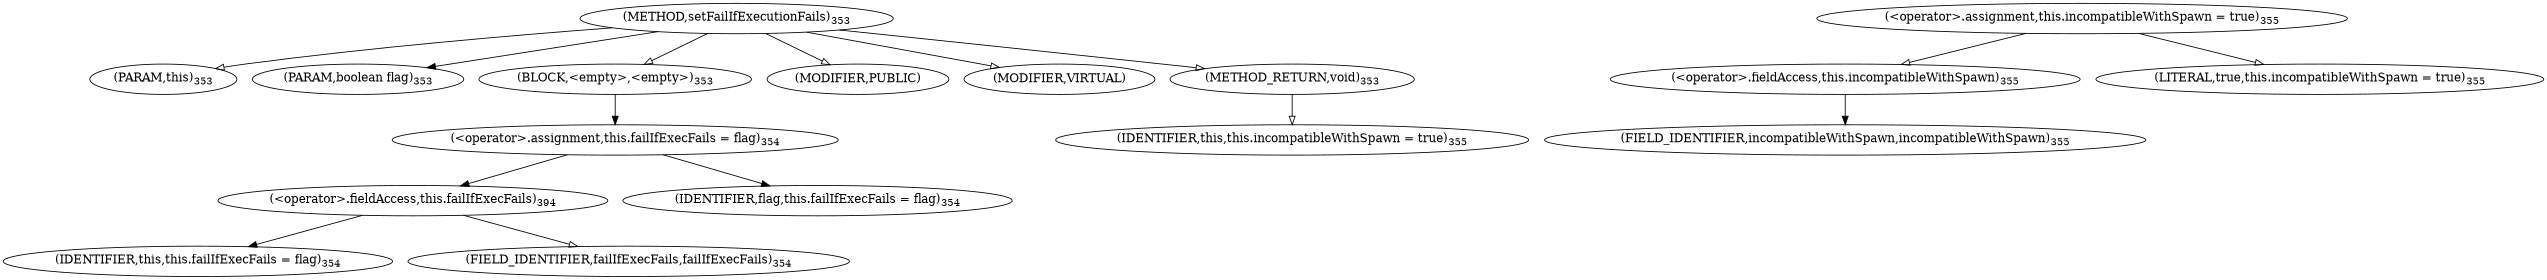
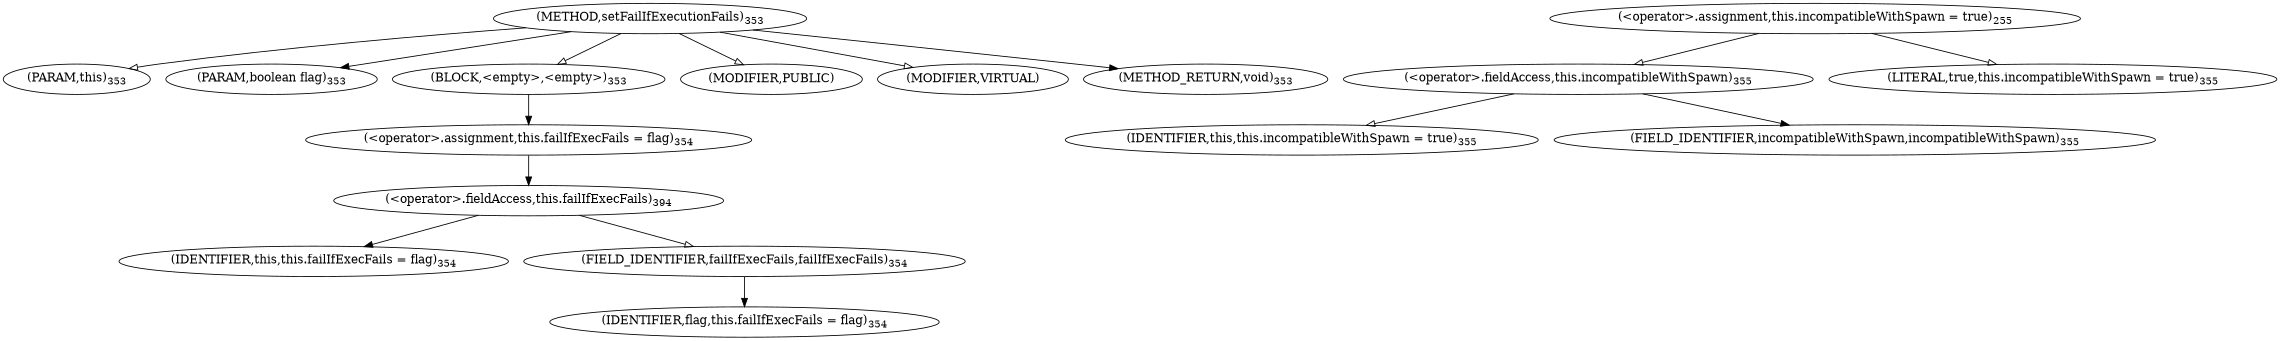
node "(<operator>.assignment,this.incompatibleWithSpawn = true)": text "355" -> "255"
edge "(METHOD,setFailIfExecutionFails)" -> "(METHOD_RETURN,void)": arrowhead onormal -> normal
edge "(METHOD_RETURN,void)" -> "(IDENTIFIER,this,this.incompatibleWithSpawn = true)": now "(<operator>.fieldAccess,this.incompatibleWithSpawn)" -> "(IDENTIFIER,this,this.incompatibleWithSpawn = true)"
edge "(<operator>.assignment,this.failIfExecFails = flag)" -> "(IDENTIFIER,flag,this.failIfExecFails = flag)": now "(FIELD_IDENTIFIER,failIfExecFails,failIfExecFails)" -> "(IDENTIFIER,flag,this.failIfExecFails = flag)"
